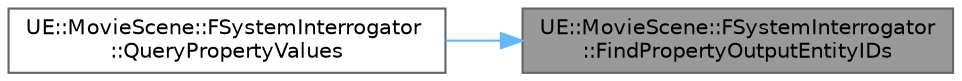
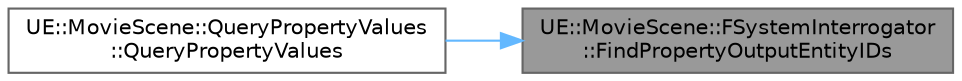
node "UE::MovieScene::FSystemInterrogator ::QueryPropertyValues": label "UE::MovieScene::FSystemInterrogator ::QueryPropertyValues" -> "UE::MovieScene::QueryPropertyValues ::QueryPropertyValues"
